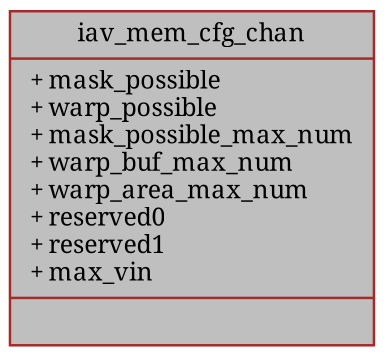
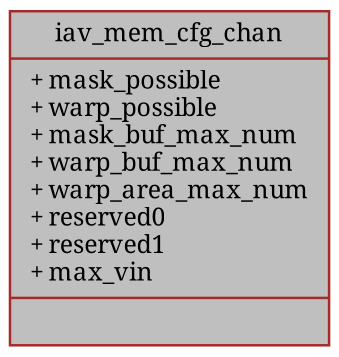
node "iav_mem_cfg_chan": text "+ mask_possible_max_num" -> "+ mask_buf_max_num"
